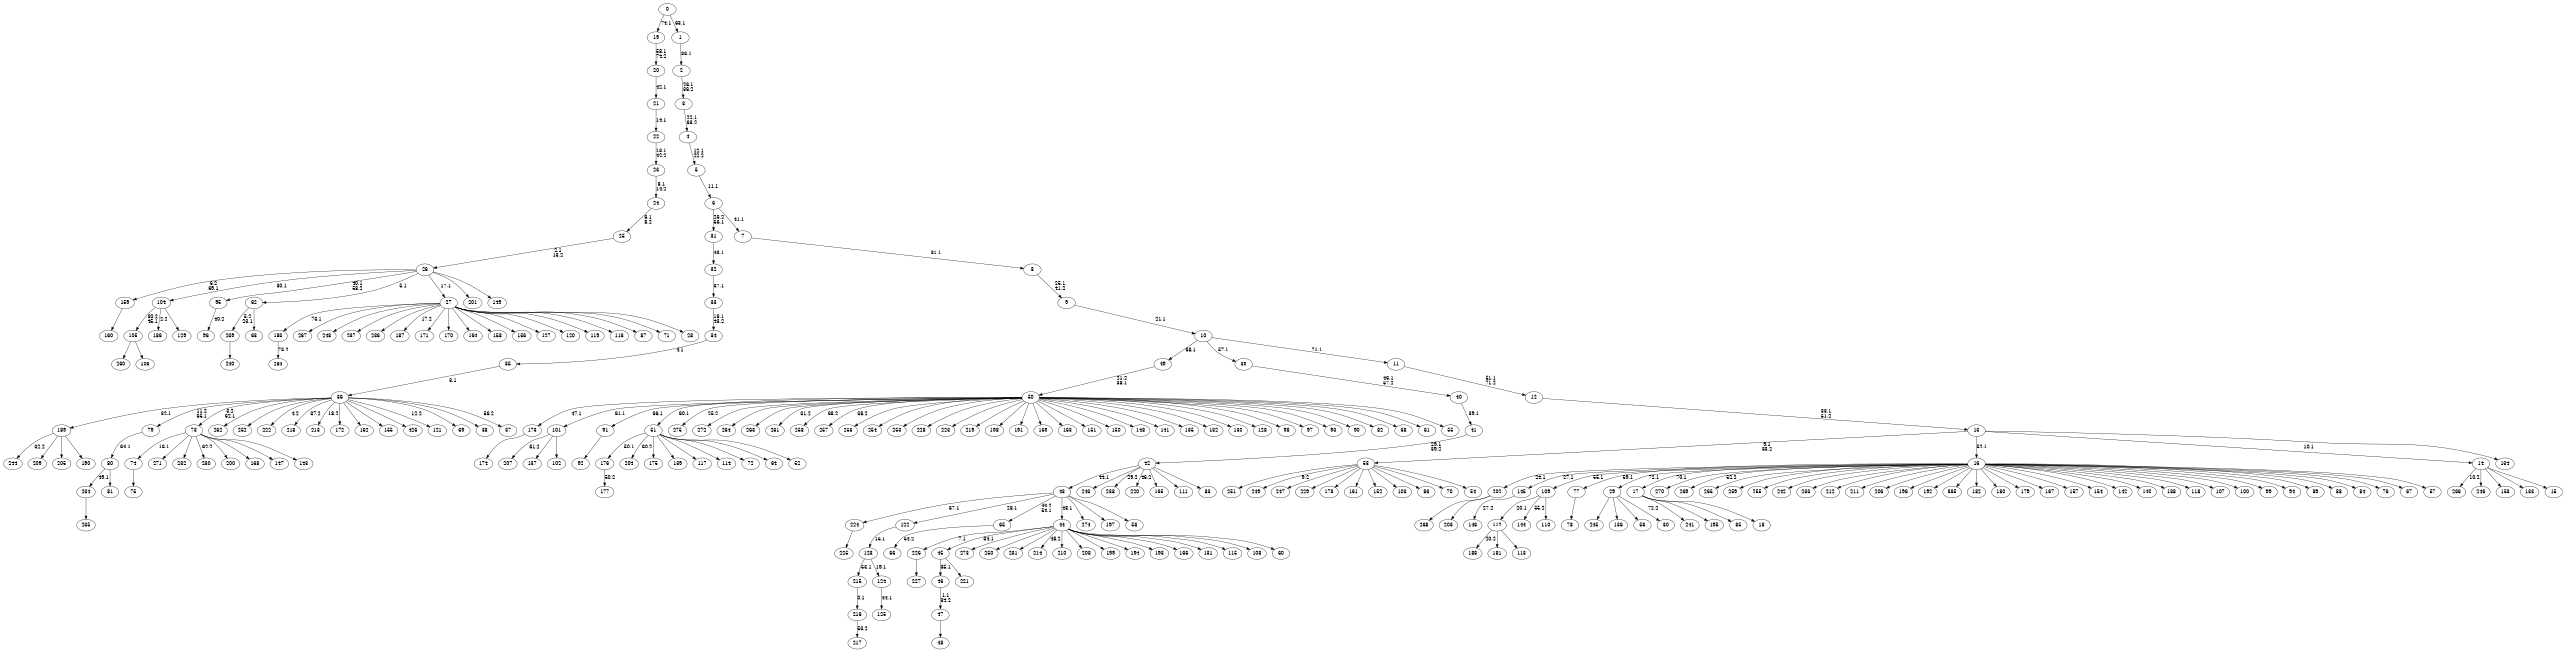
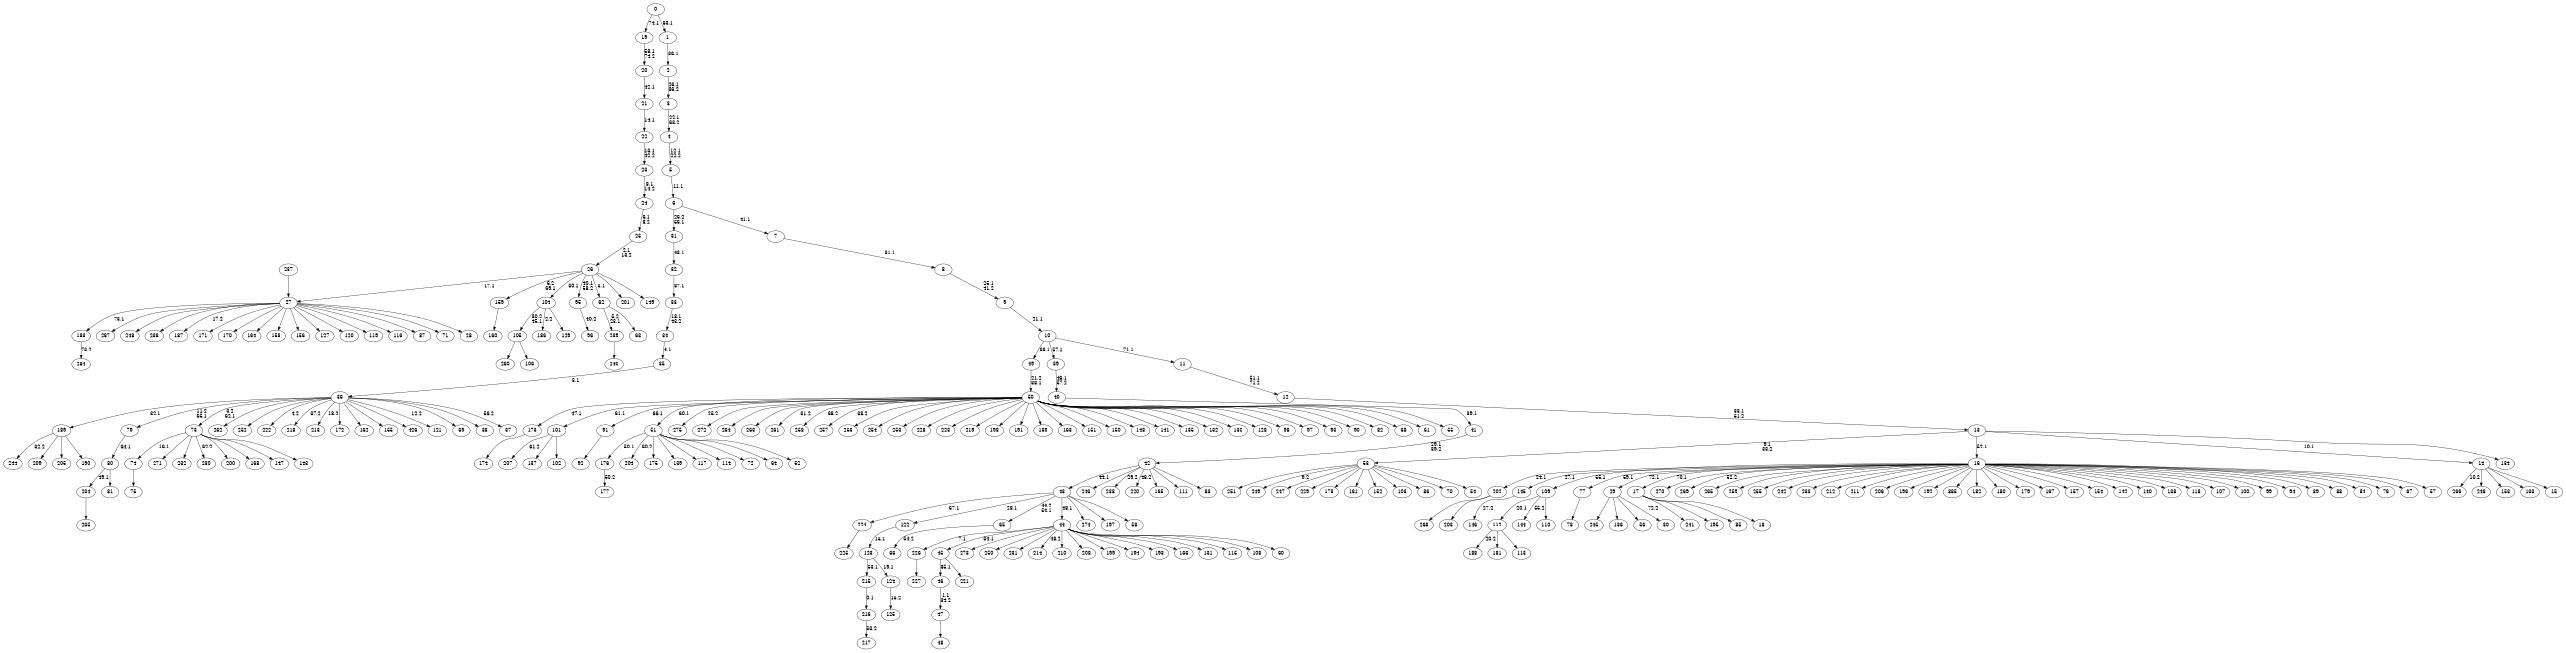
edge "27" -> "237": reversed
edge "124" -> "125": label "44,1" -> "15,2"
